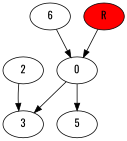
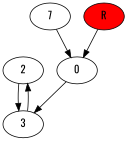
node "6": label "6" -> "7"
edge "3" -> "2": added
node "5": removed
